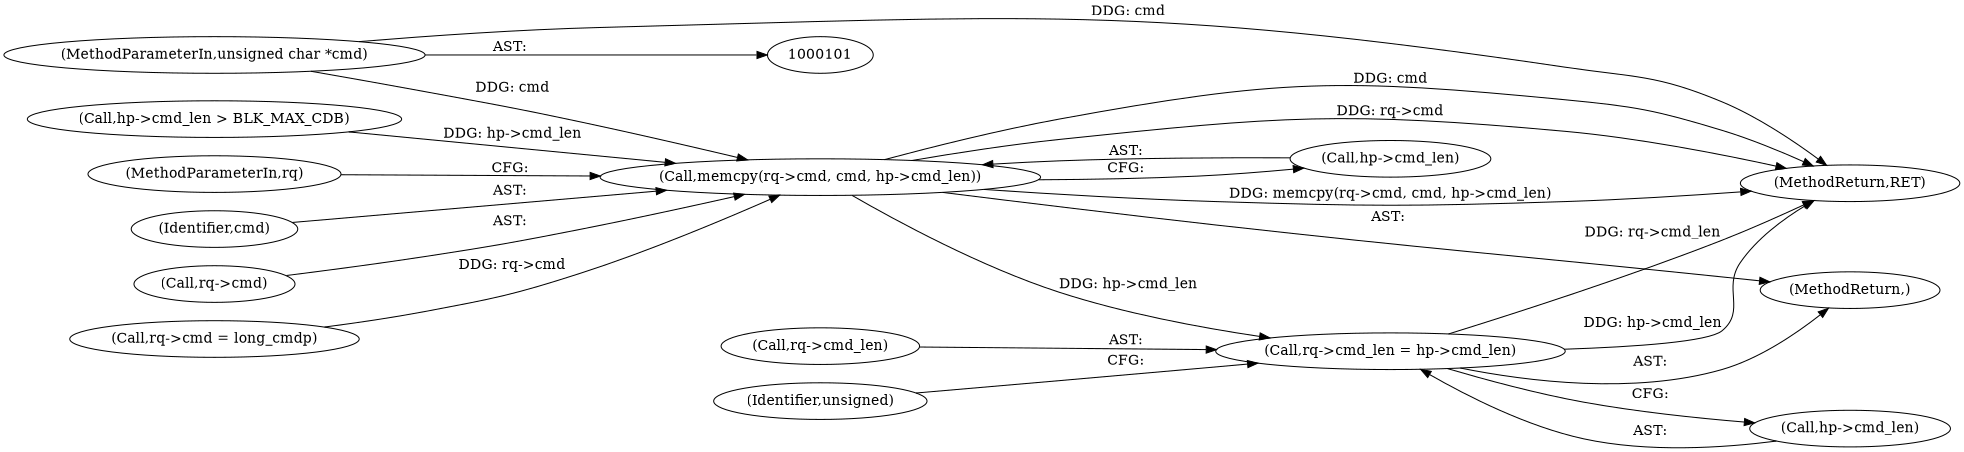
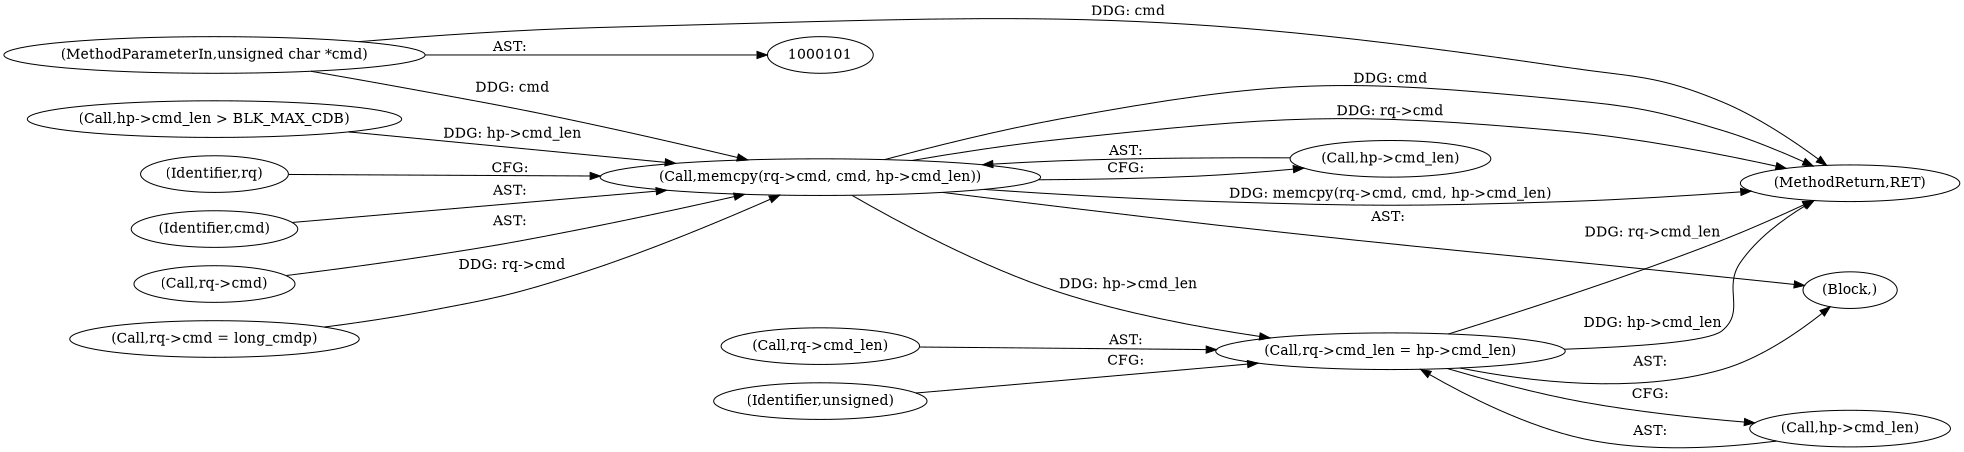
node "(MethodParameterIn,rq)": label "(MethodParameterIn,rq)" -> "(Identifier,rq)"
node "(MethodReturn,)": label "(MethodReturn,)" -> "(Block,)"
